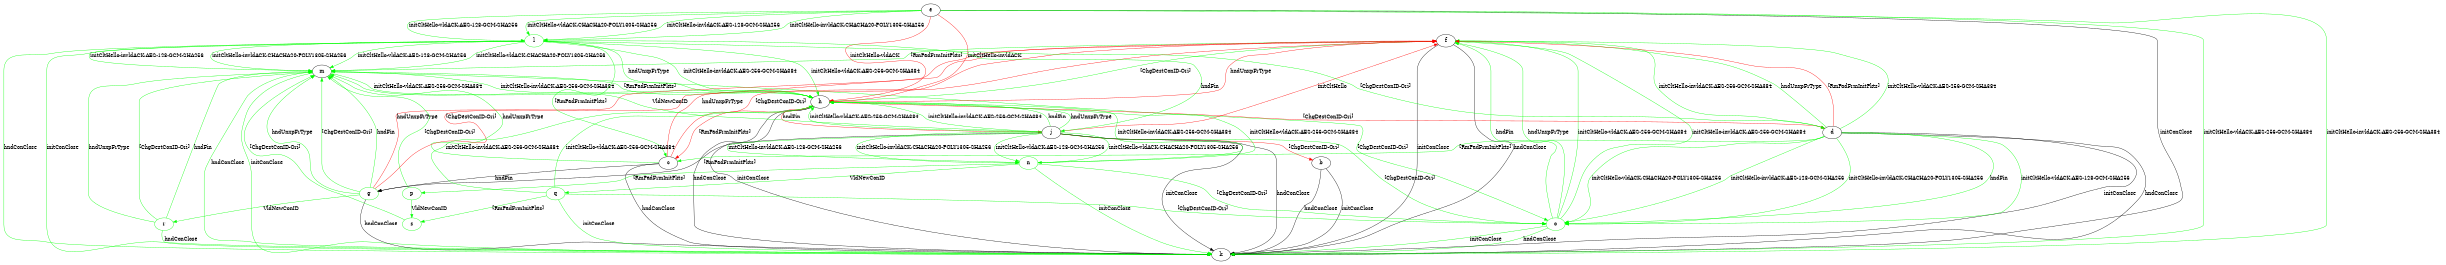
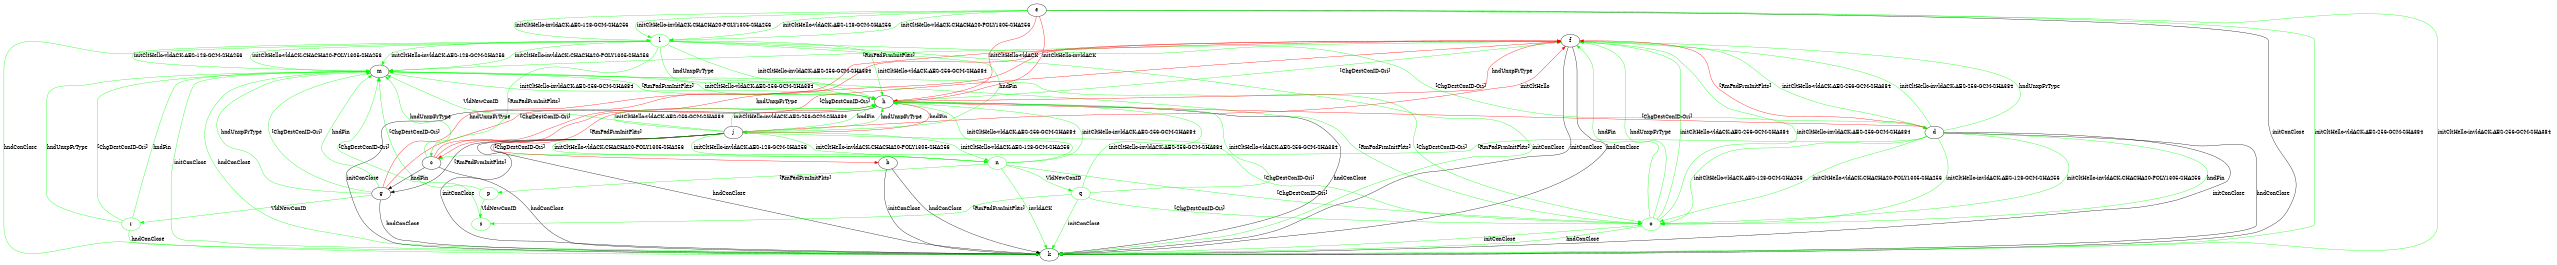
edge "o" -> "m": added, label "[RmPadFrmInitPkts]"
node "g": color green -> black
edge "n" -> "k": label "initConClose " -> "invldACK "
